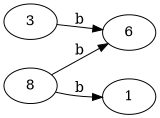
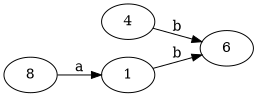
node "3": label "3" -> "4"
edge "8" -> "6": now "1" -> "6"
edge "8" -> "1": label "b" -> "a"
